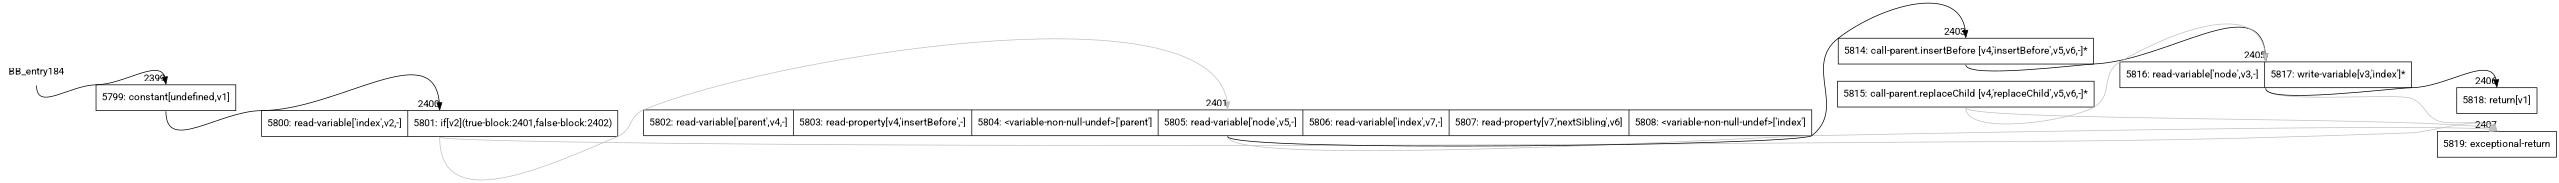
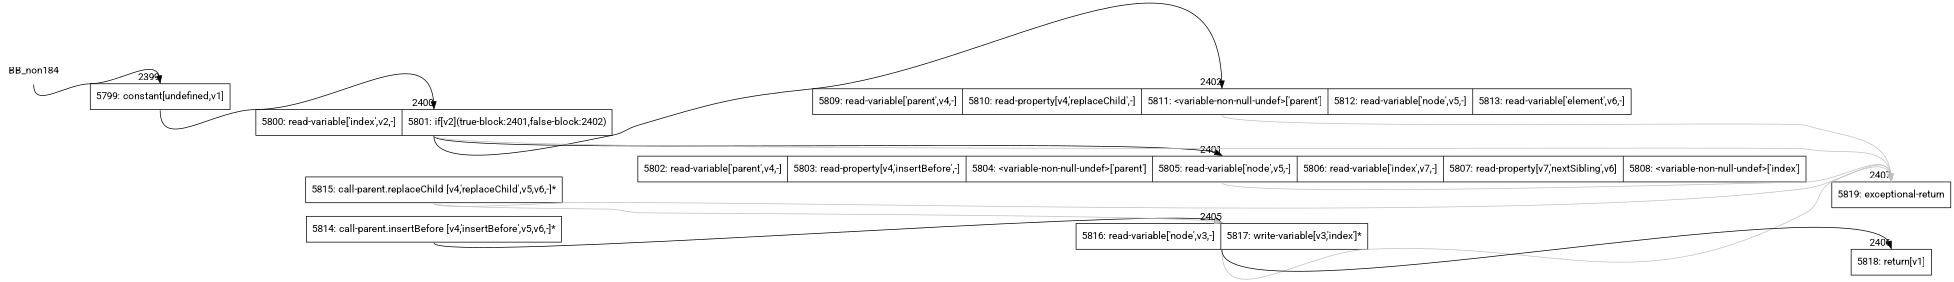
edge "5800: read-variable['index',v2,-]" -> "5802: read-variable['parent',v4,-]": color gray -> black
node "BB_entry184": label "BB_entry184" -> "BB_non184"
node "5809: read-variable['parent',v4,-]": added
edge "5802: read-variable['parent',v4,-]" -> "5814: call-parent.insertBefore [v4,'insertBefore',v5,v6,-]*": removed
